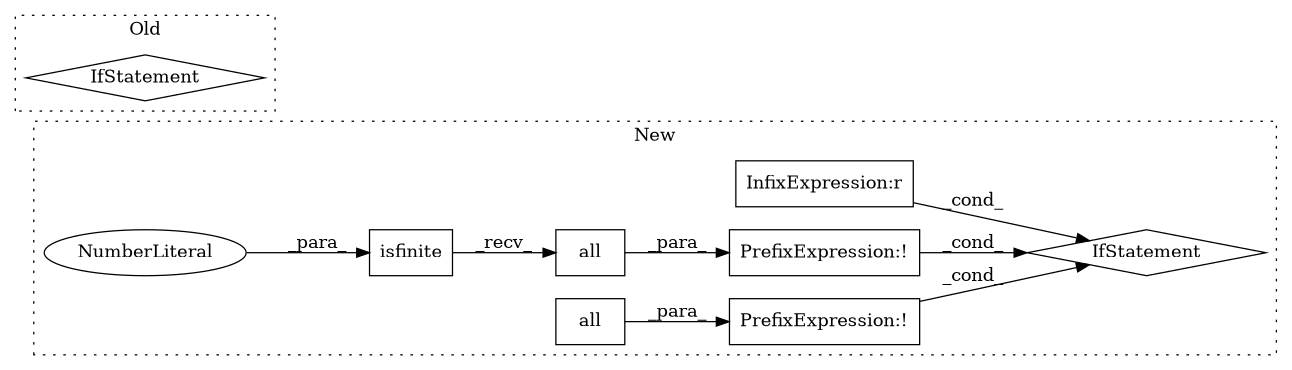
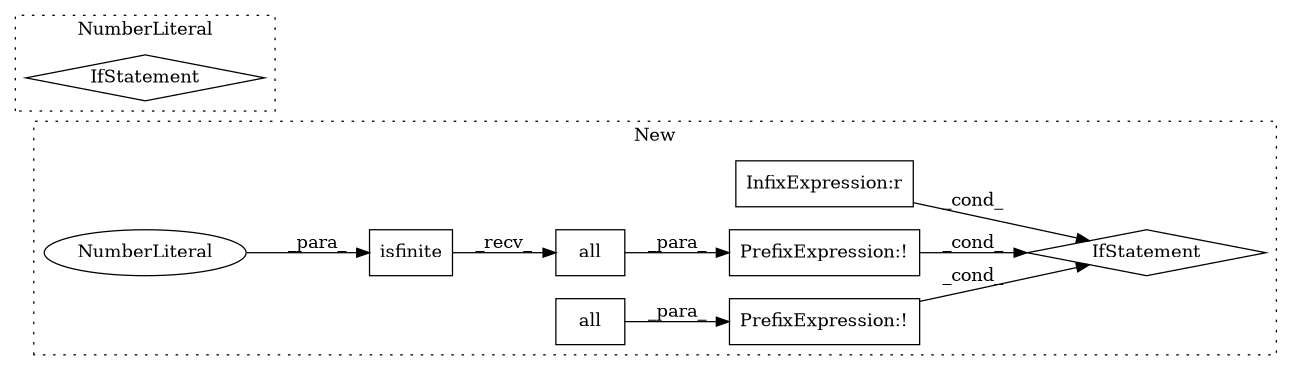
cluster "Old": label "Old" -> "NumberLiteral"
